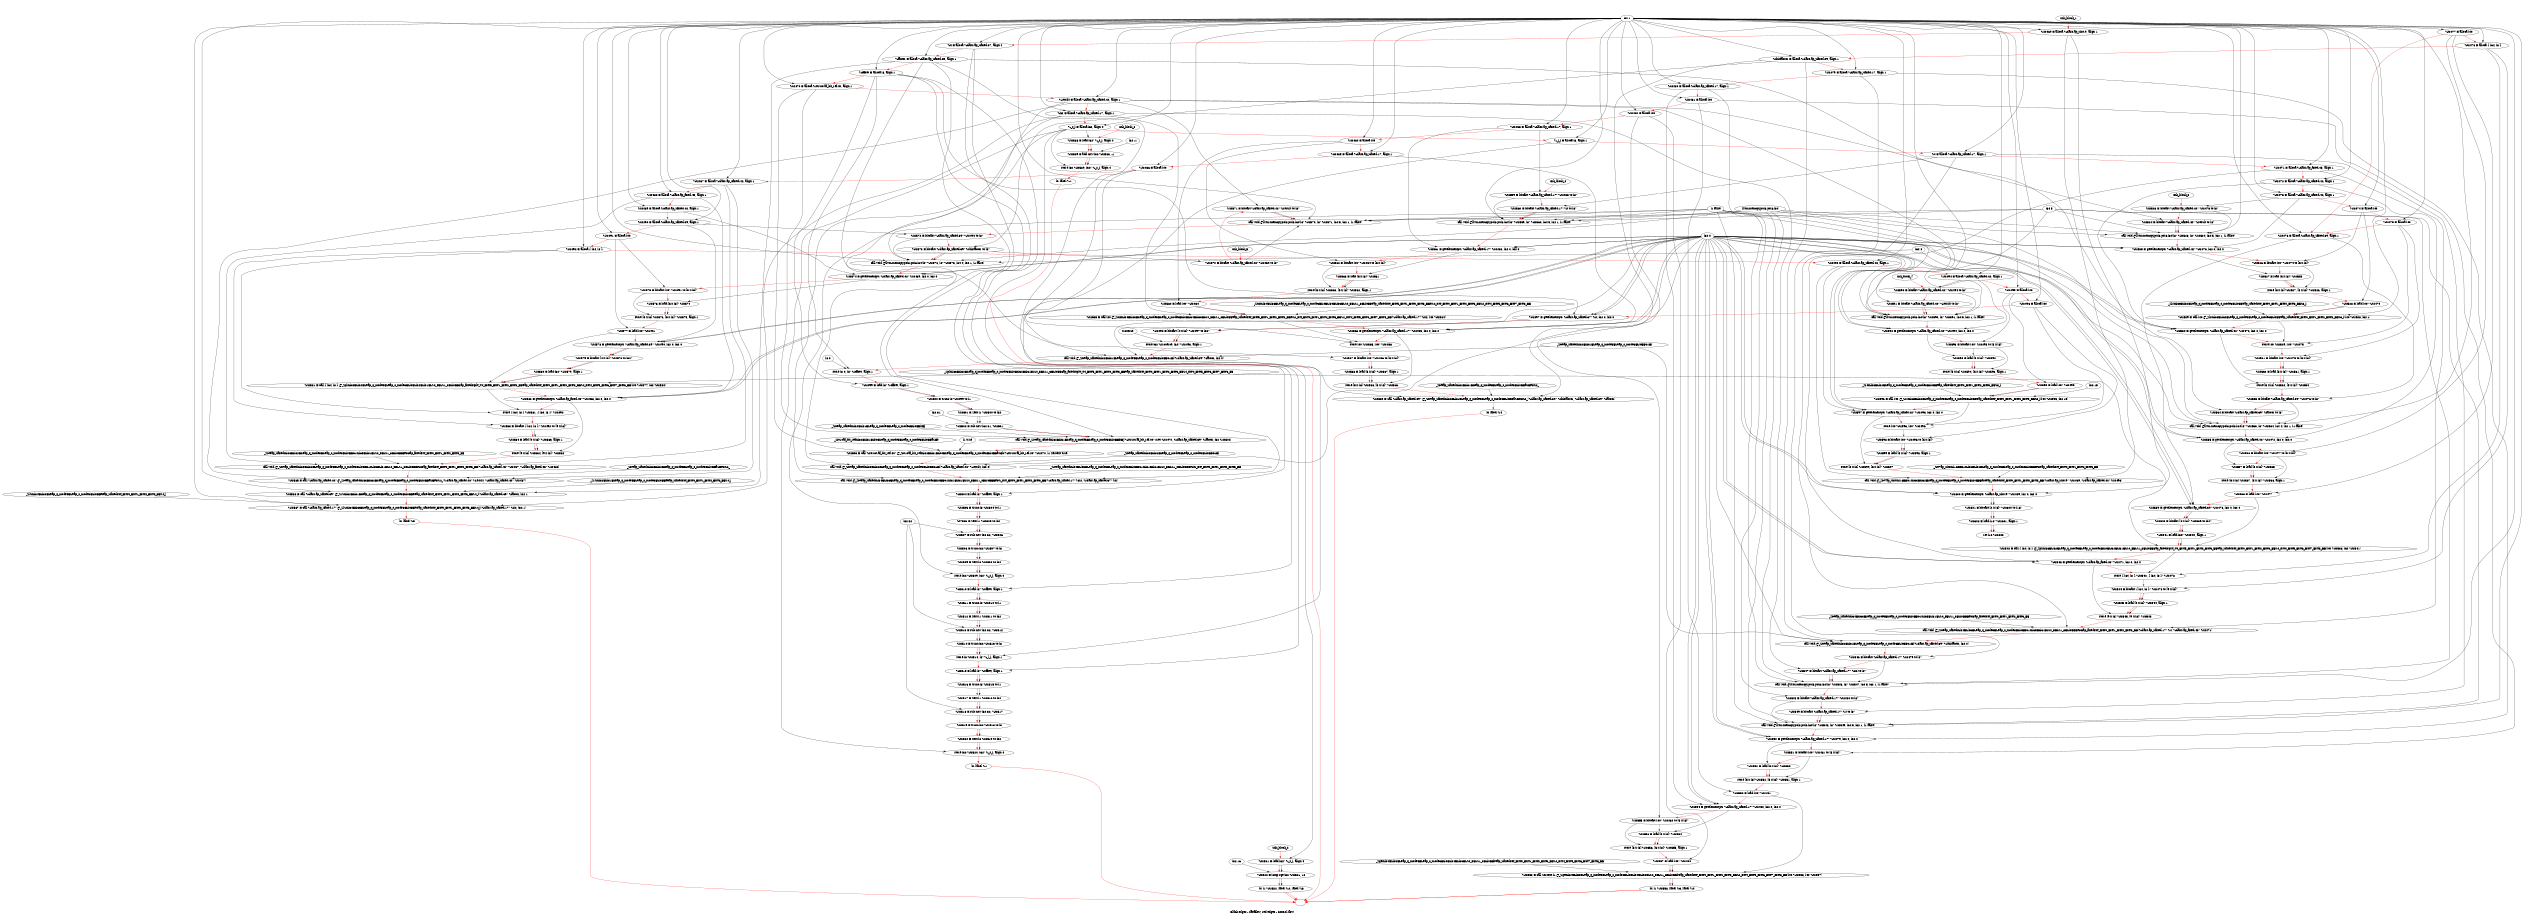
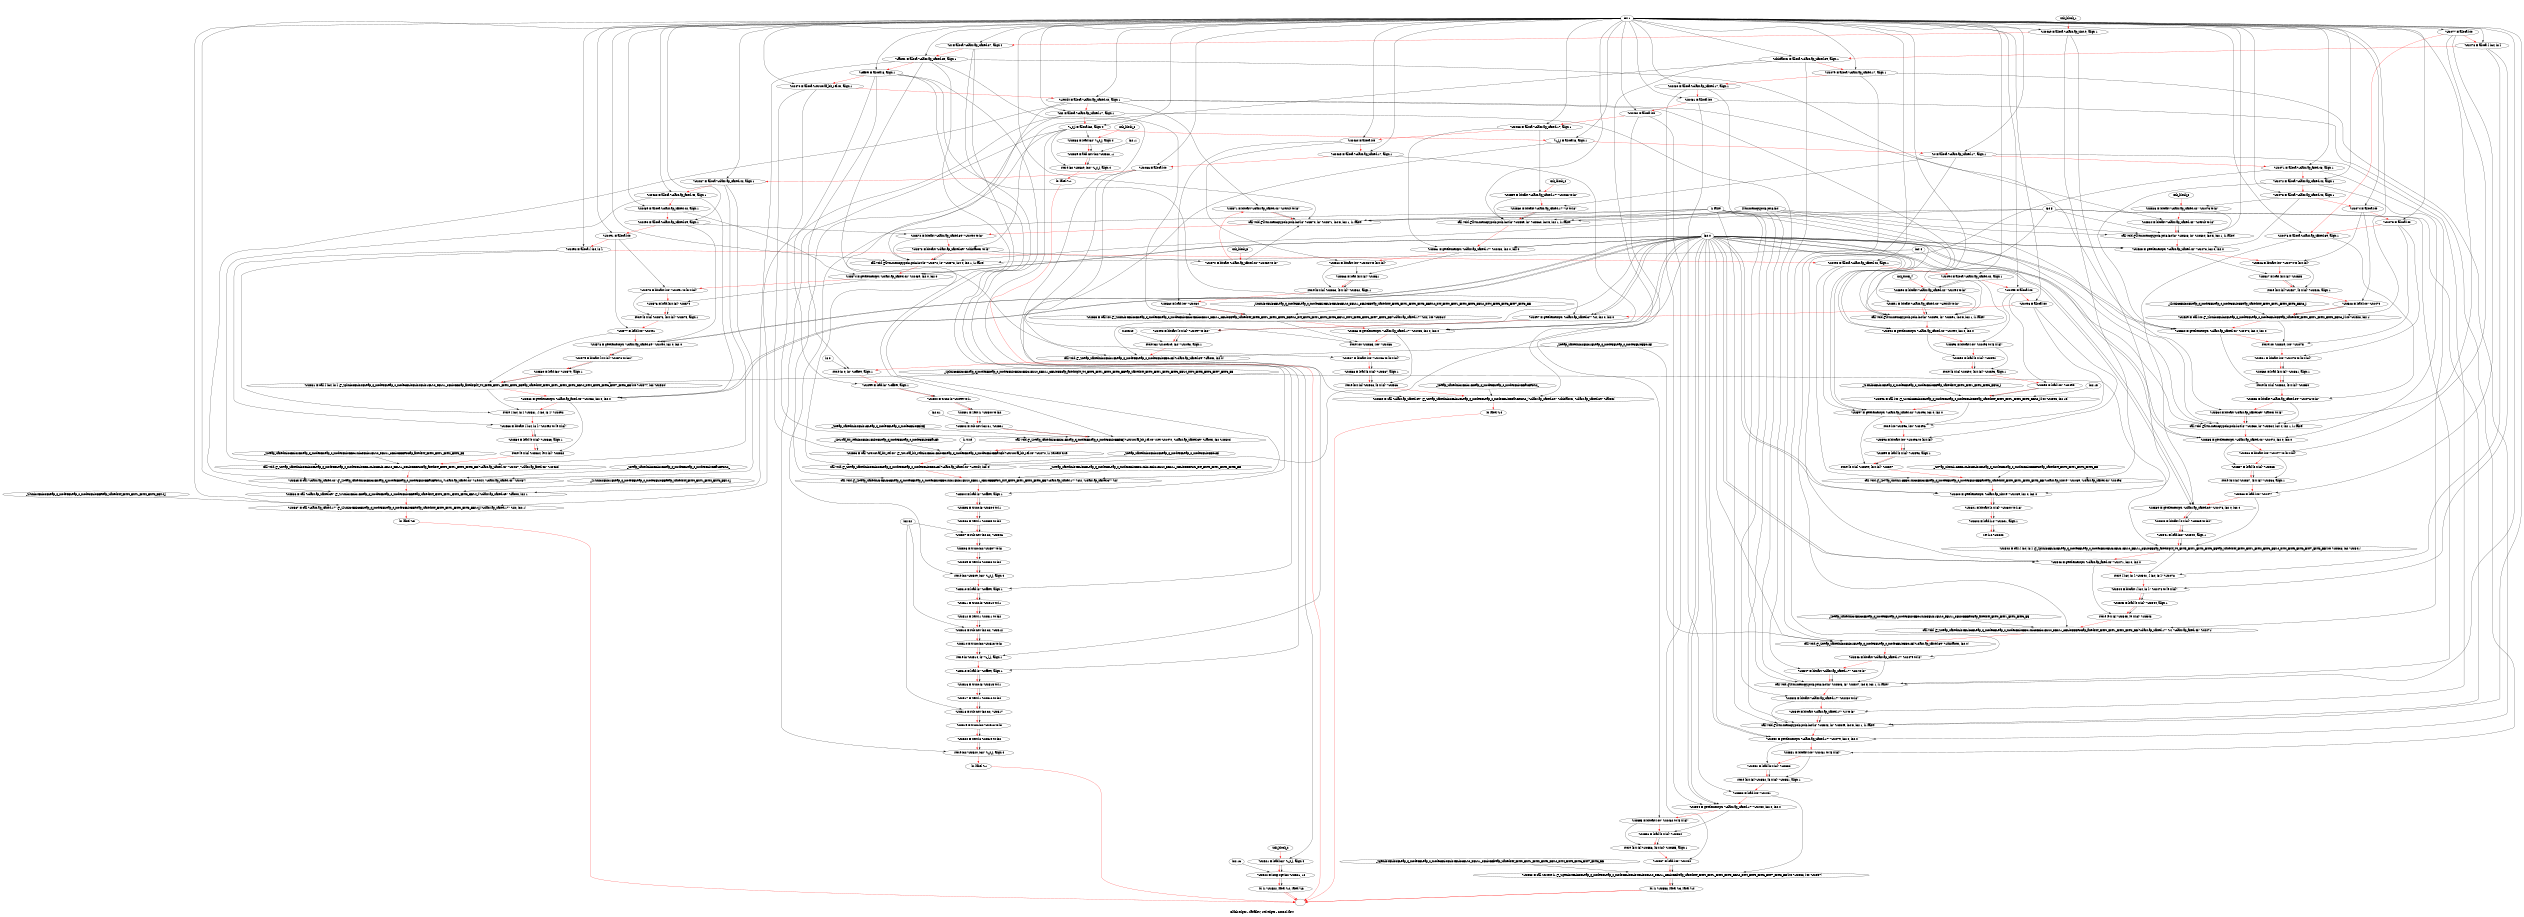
edge "%t2562 = bitcast i40* %t2484 to [5 x i8]*" -> "%t2563 = load [5 x i8]* %t2561": color red -> black
node "%t7506 = zext i1 %t2505 to i32": label "%t7506 = zext i1 %t2505 to i32" -> "%t2506 = zext i1 %t2505 to i32"
